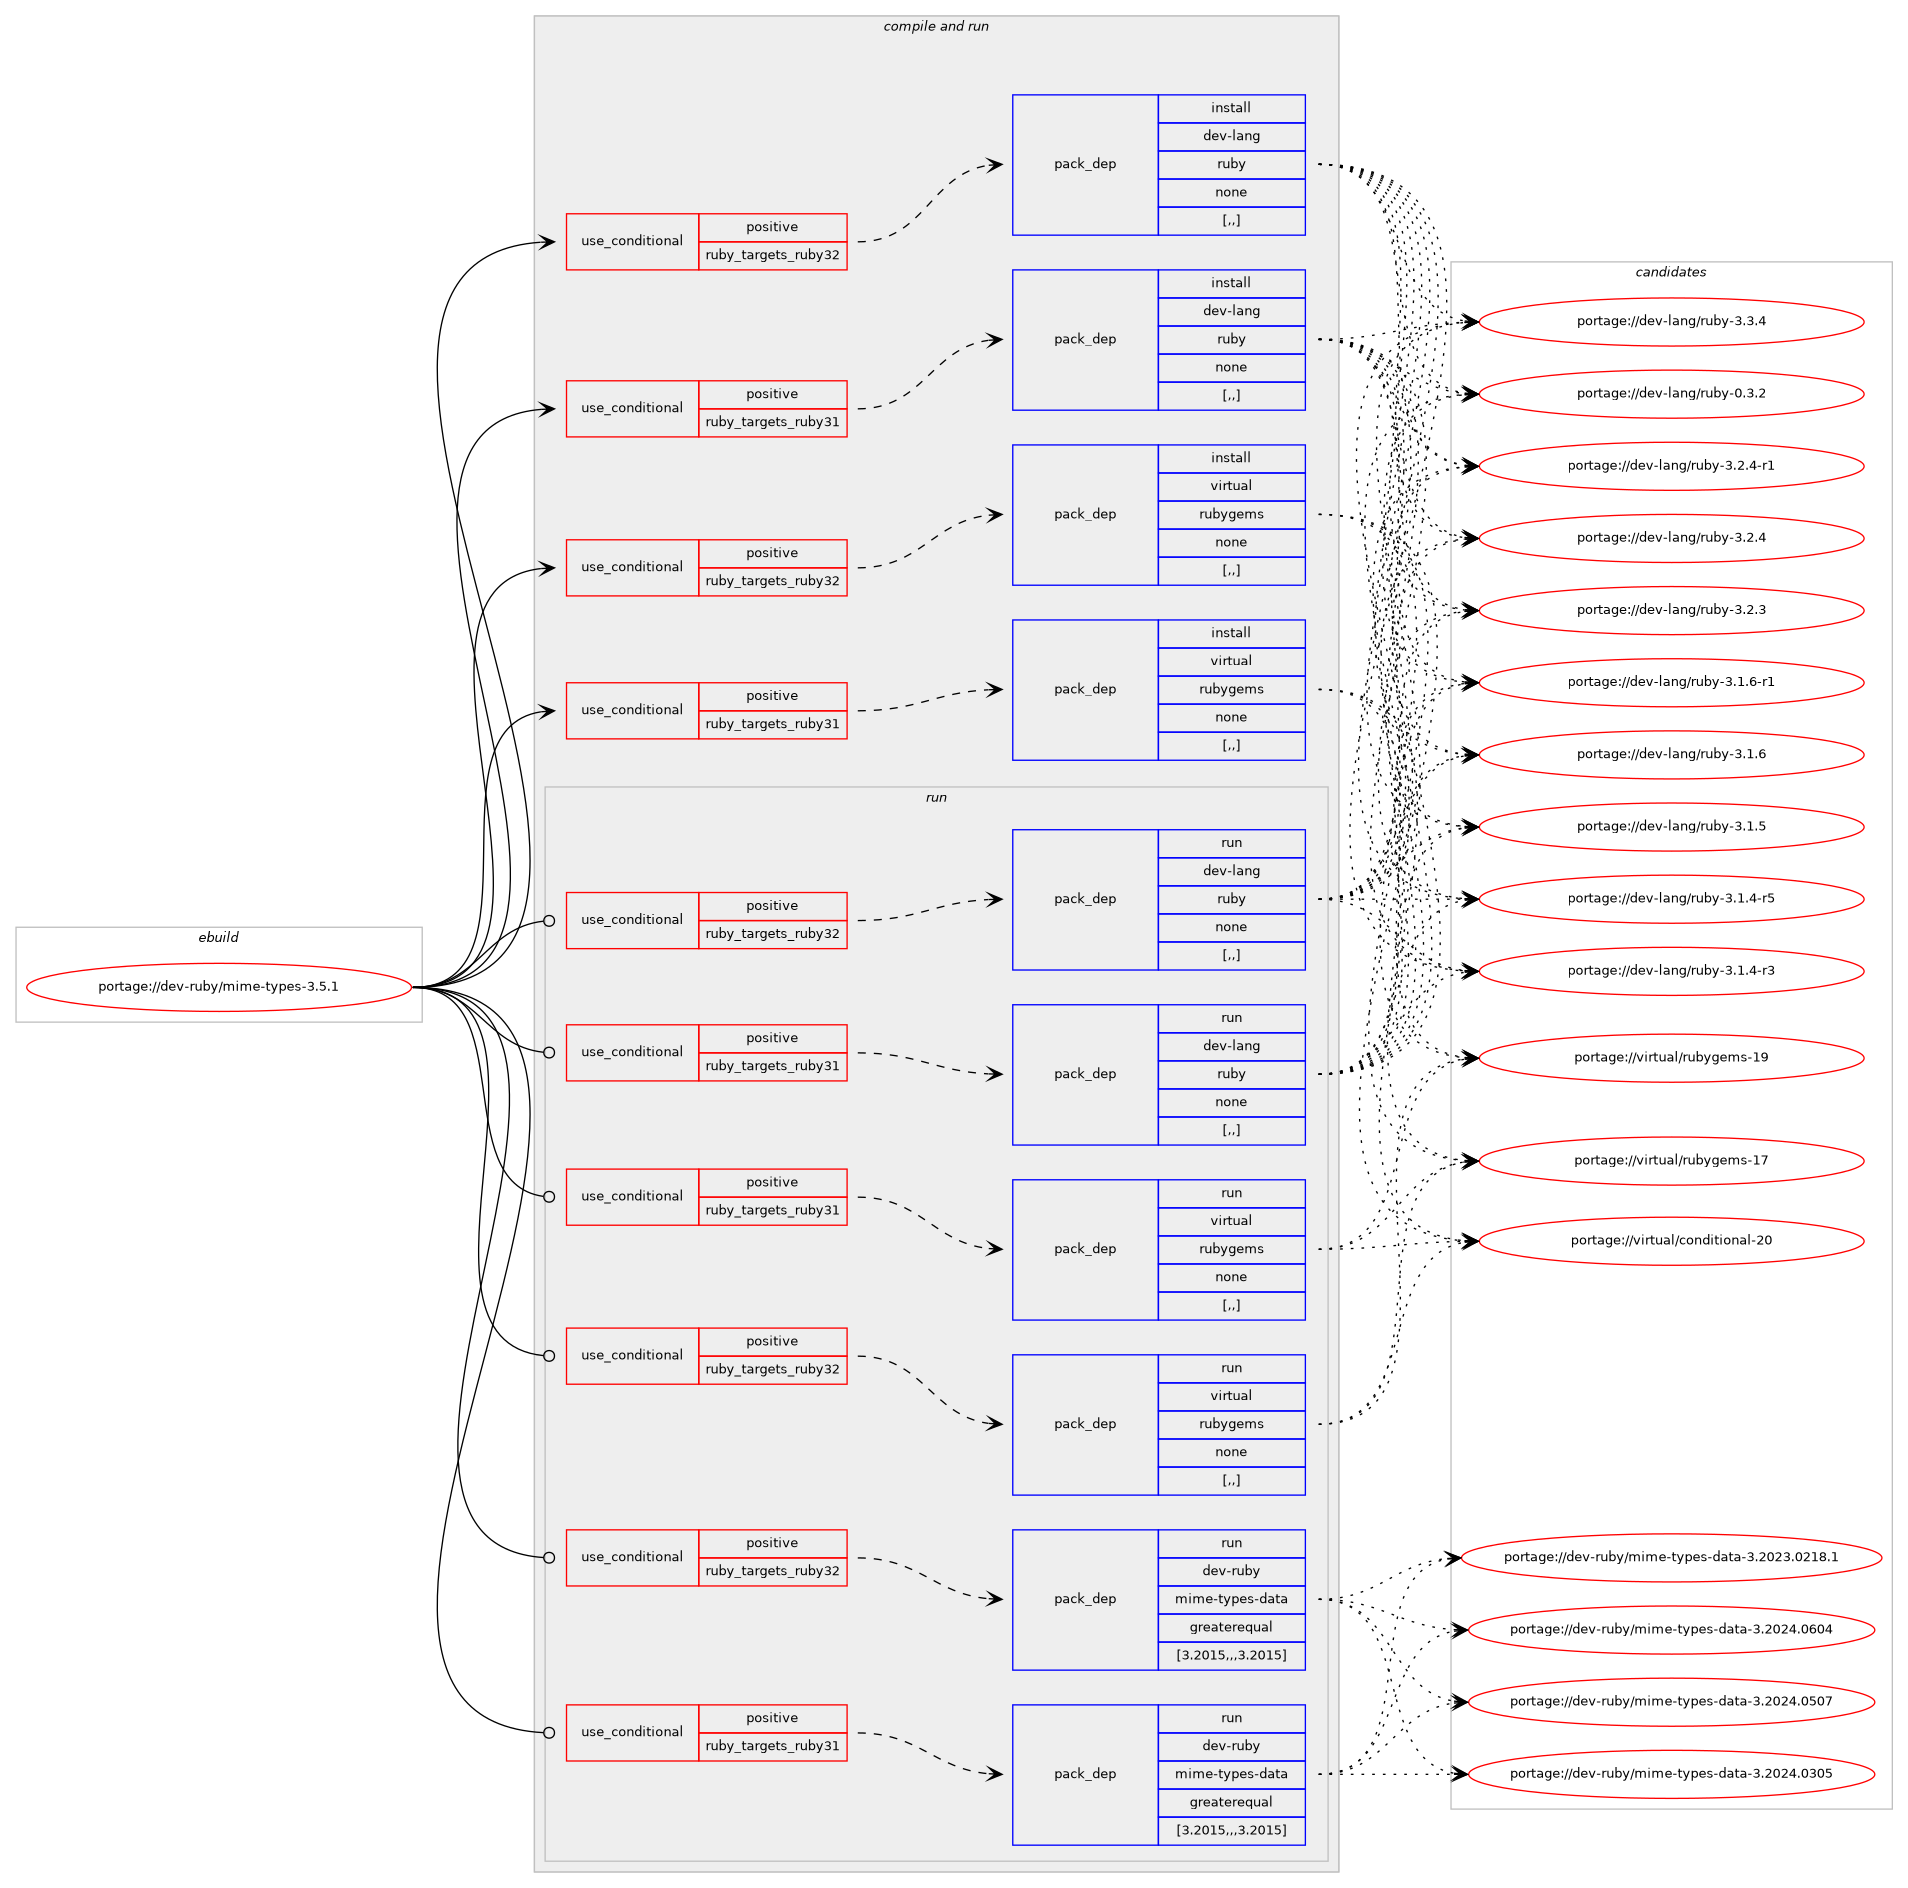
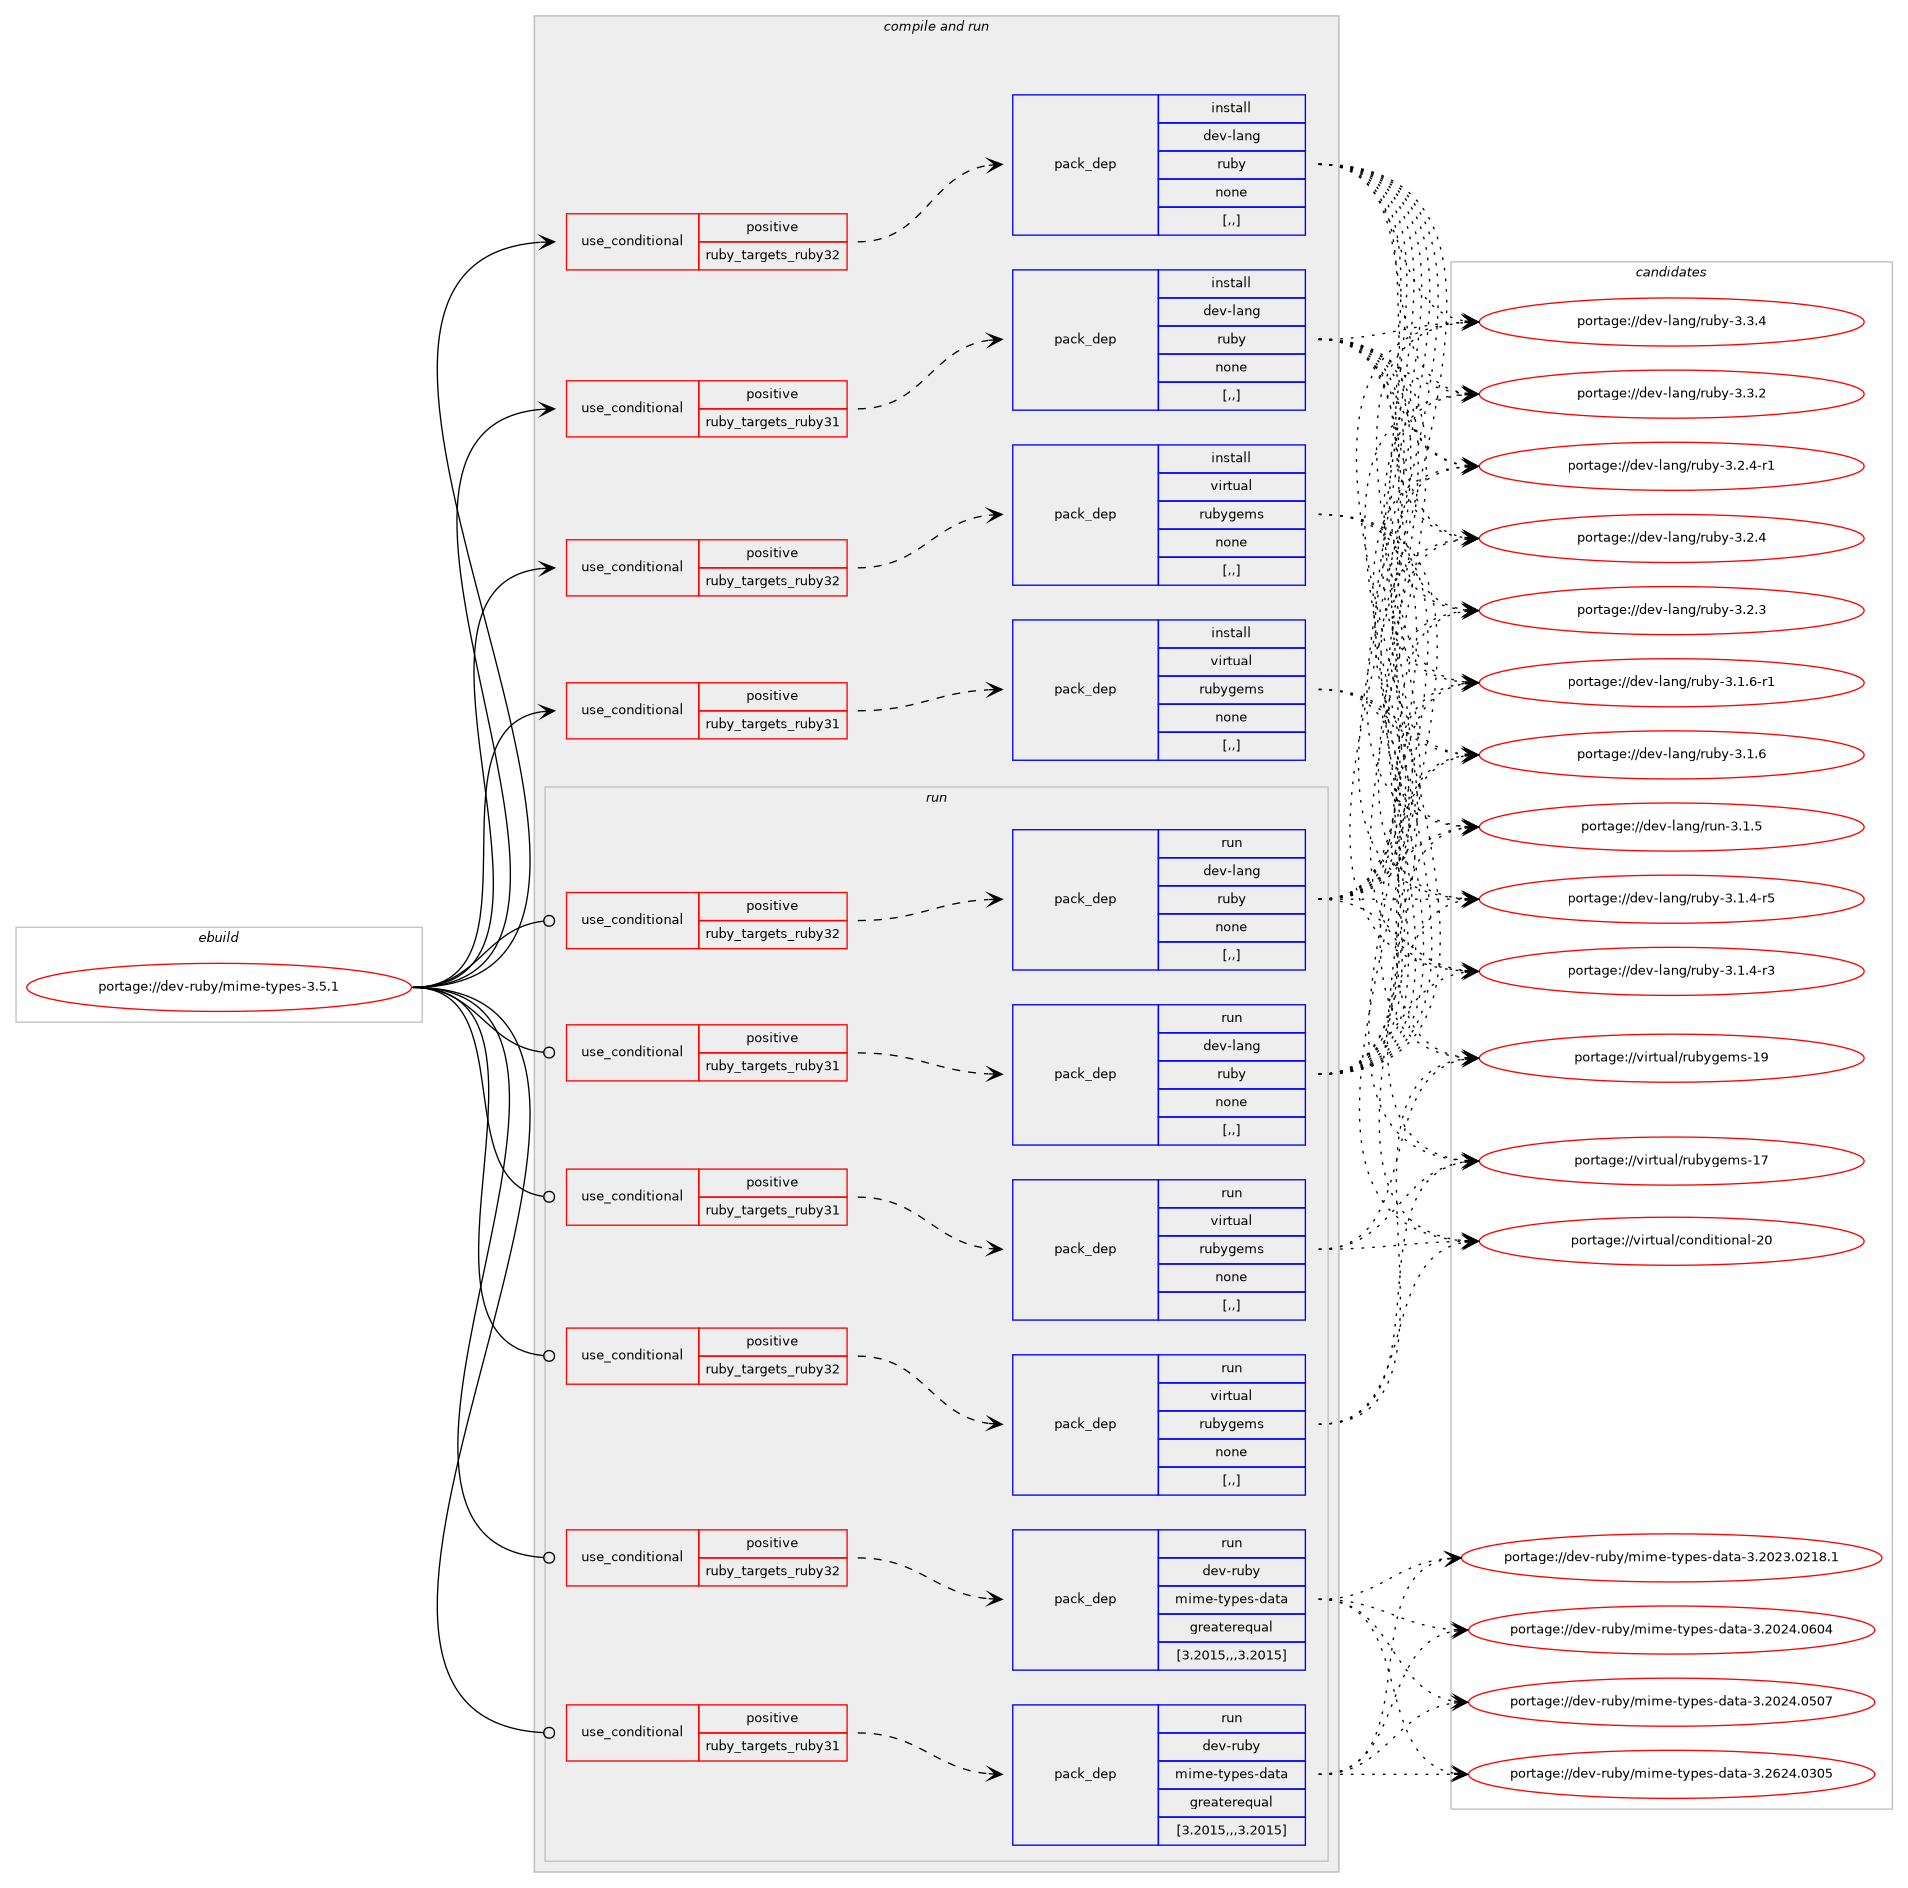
node "portage://dev-lang/ruby-0.3.2": label "portage://dev-lang/ruby-0.3.2" -> "portage://dev-lang/ruby-3.3.2"
node "portage://dev-lang/ruby-3.1.5": label "portage://dev-lang/ruby-3.1.5" -> "portage://dev-lang/run-3.1.5"
node "portage://dev-ruby/mime-types-data-3.2024.0305": label "portage://dev-ruby/mime-types-data-3.2024.0305" -> "portage://dev-ruby/mime-types-data-3.2624.0305"
